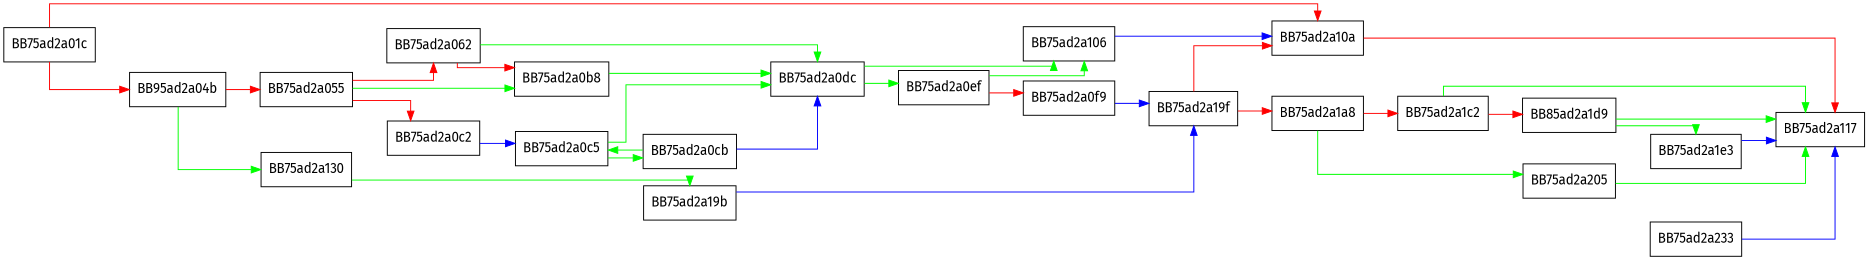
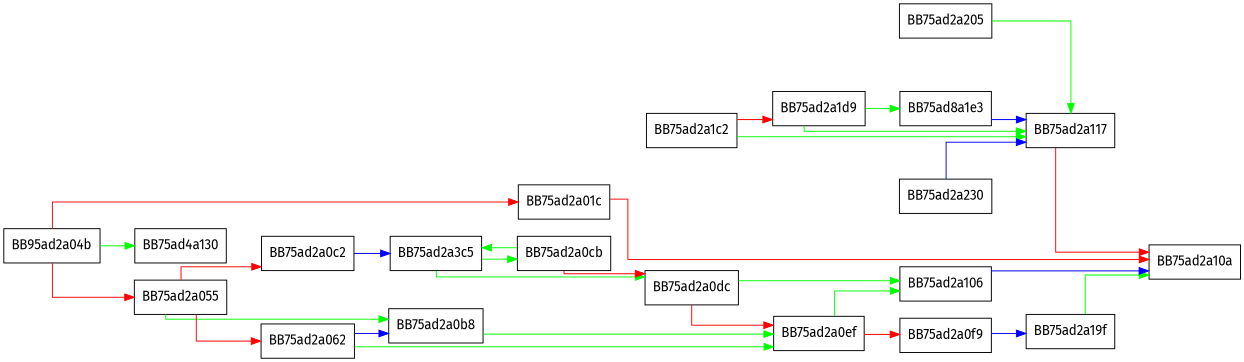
edge "BB75ad2a10a" -> "BB75ad2a117": reversed
edge "BB75ad2a062" -> "BB75ad2a0dc": now "BB75ad2a062" -> "BB75ad2a0ef"
edge "BB75ad2a19f" -> "BB75ad2a10a": color red -> green
edge "BB75ad2a062" -> "BB75ad2a0b8": color red -> blue
edge "BB75ad2a0b8" -> "BB75ad2a0dc": now "BB75ad2a0b8" -> "BB75ad2a0ef"
edge "BB75ad2a0dc" -> "BB75ad2a0ef": color green -> red
edge "BB75ad2a01c" -> "BB95ad2a04b": reversed
node "BB75ad2a1a8": removed
node "BB85ad2a1d9": label "BB85ad2a1d9" -> "BB75ad2a1d9"
node "BB75ad2a0c5": label "BB75ad2a0c5" -> "BB75ad2a3c5"
edge "BB75ad2a0cb" -> "BB75ad2a0dc": color blue -> red
node "BB75ad2a1e3": label "BB75ad2a1e3" -> "BB75ad8a1e3"
node "BB75ad2a130": label "BB75ad2a130" -> "BB75ad4a130"
node "BB75ad2a19b": removed
node "BB75ad2a233": label "BB75ad2a233" -> "BB75ad2a230"
